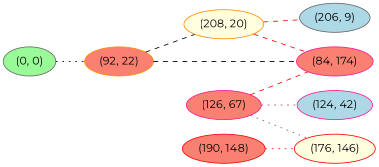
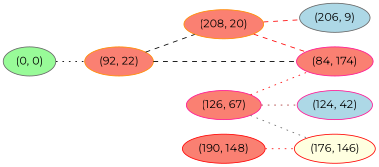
node "(208, 20)": fillcolor lightyellow -> salmon
edge "(84, 174)" -- "(126, 67)": style dashed -> dotted
